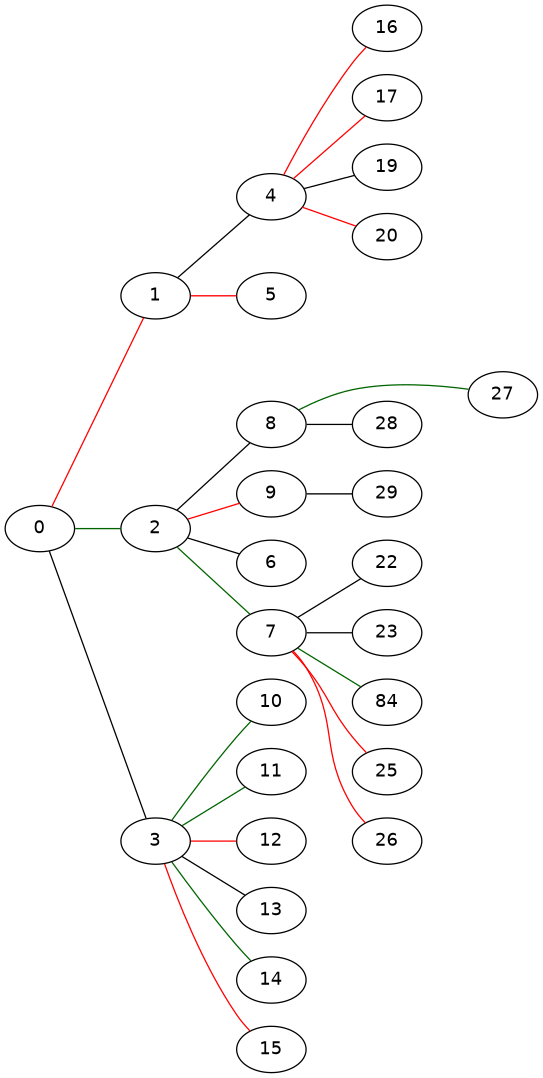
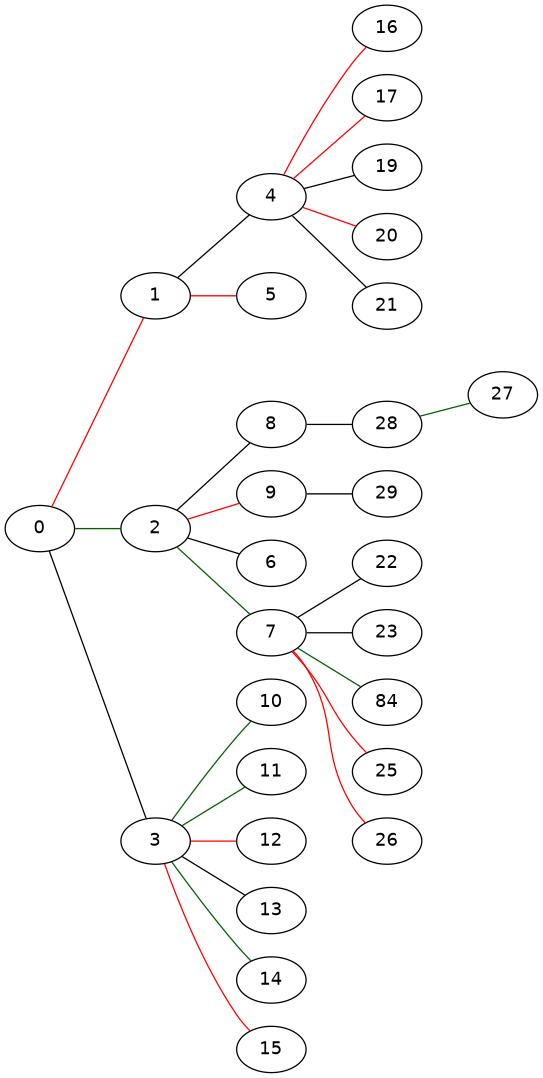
node "21": added
edge "27" -- "8": now "27" -- "28"
